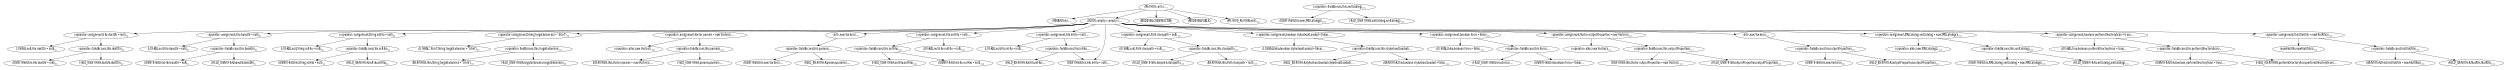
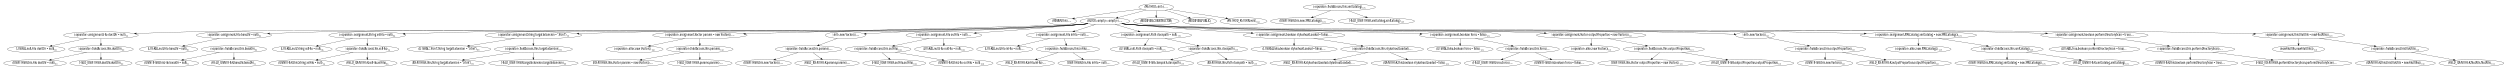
edge "(<operator>.assignment,File baseDir = null)" -> "(<operator>.fieldAccess,this.baseDir)": removed
edge "(BLOCK,<empty>,<empty>)" -> "(IDENTIFIER,this,File inFile = null)": now "(BLOCK,<empty>,<empty>)" -> "(<operator>.assignment,Vector params = new Vector())"
